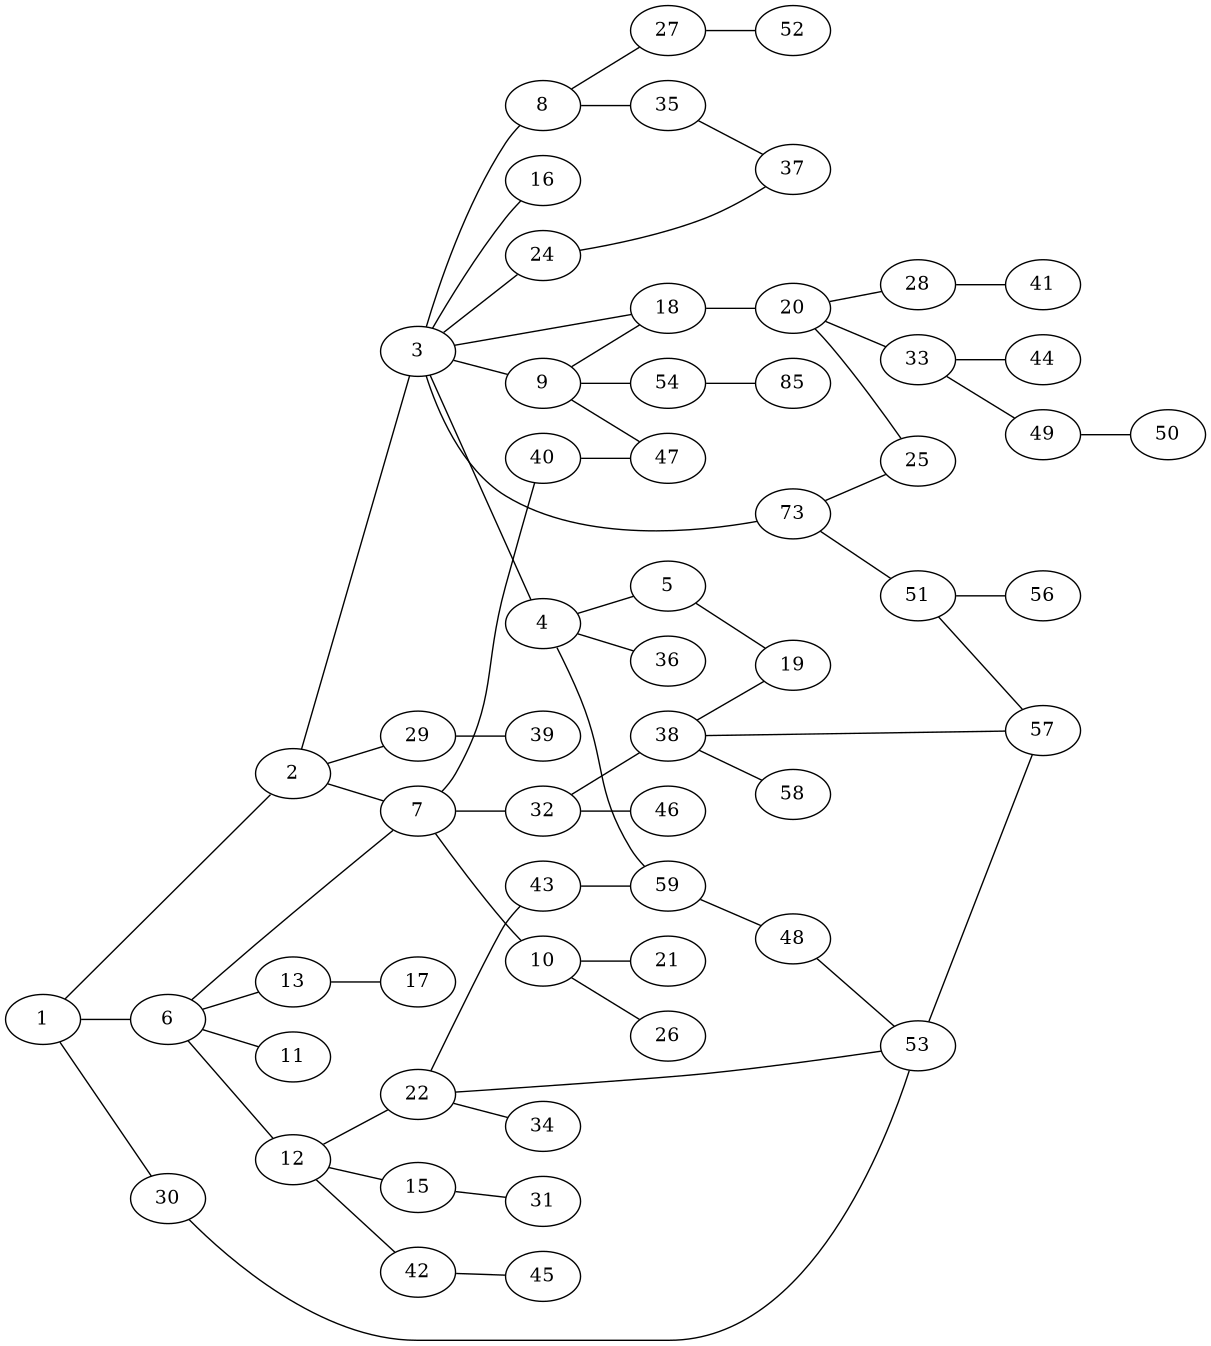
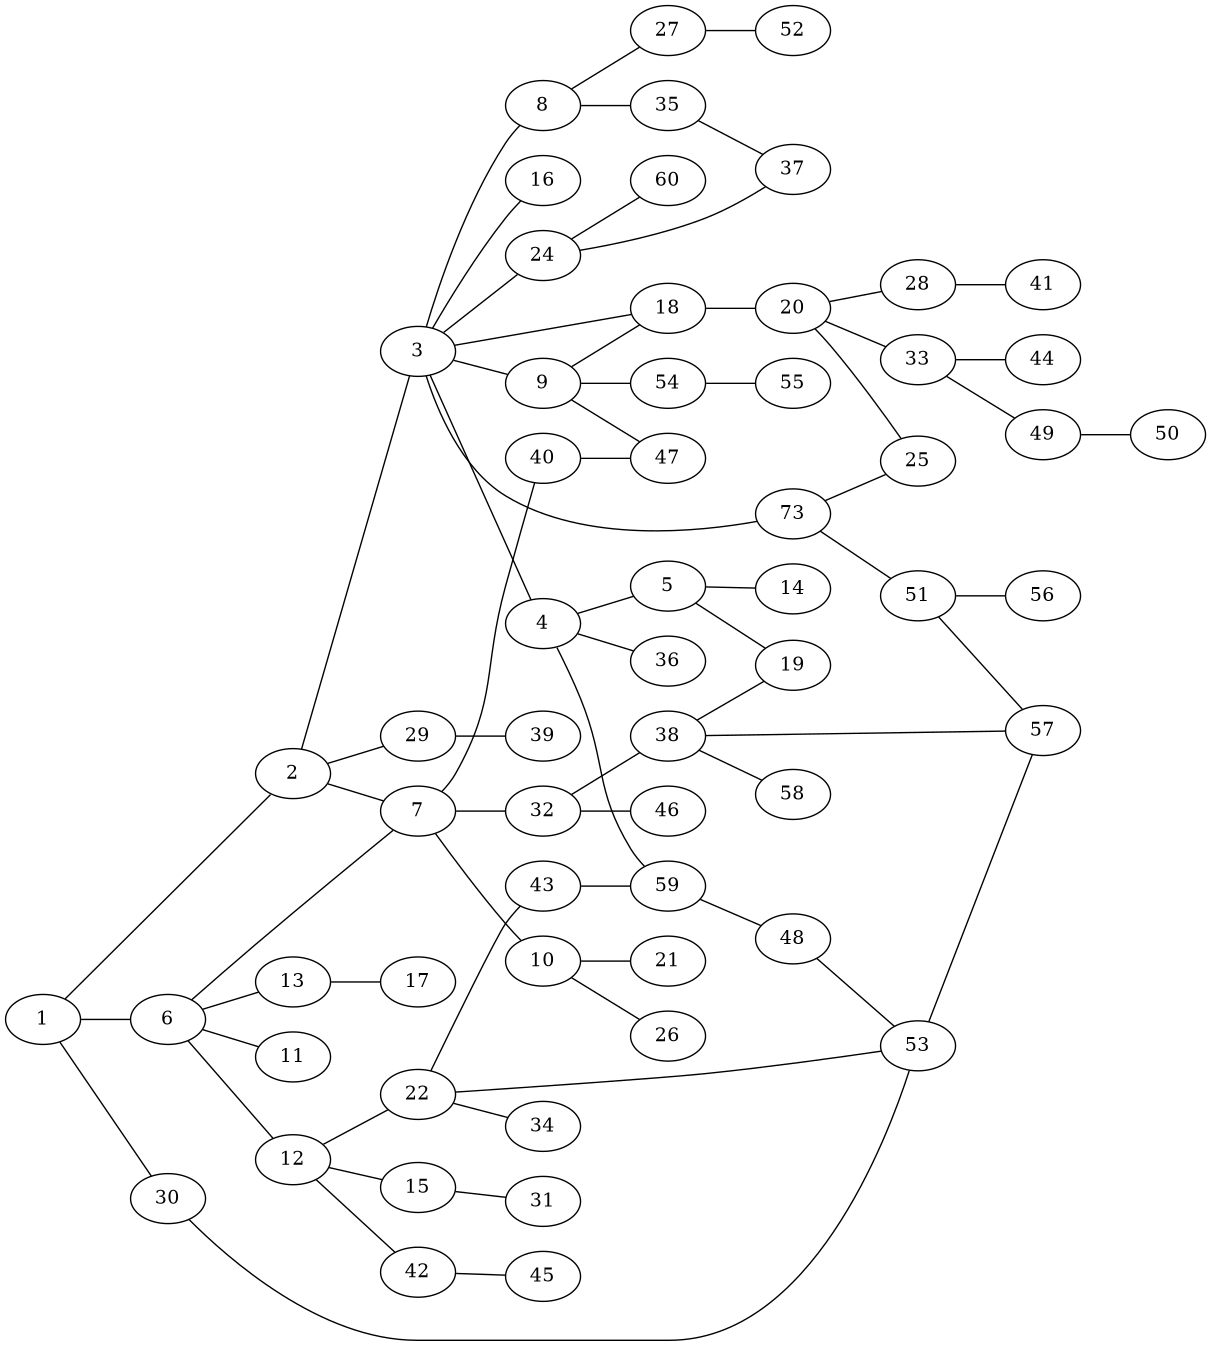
node "60": added
node "85": label "85" -> "55"
node "14": added
